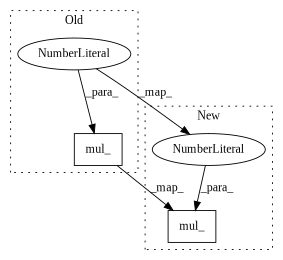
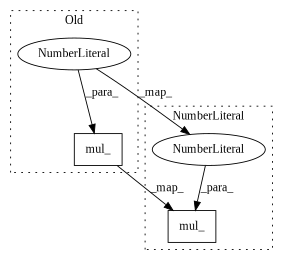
cluster "New": label "New" -> "NumberLiteral"
